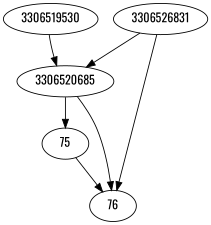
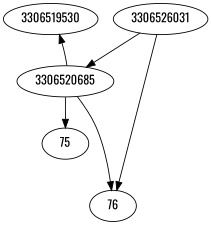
node "3306526831": label "3306526831" -> "3306526031"
edge "3306519530" -> "3306520685": reversed
edge "75" -> "76": removed
